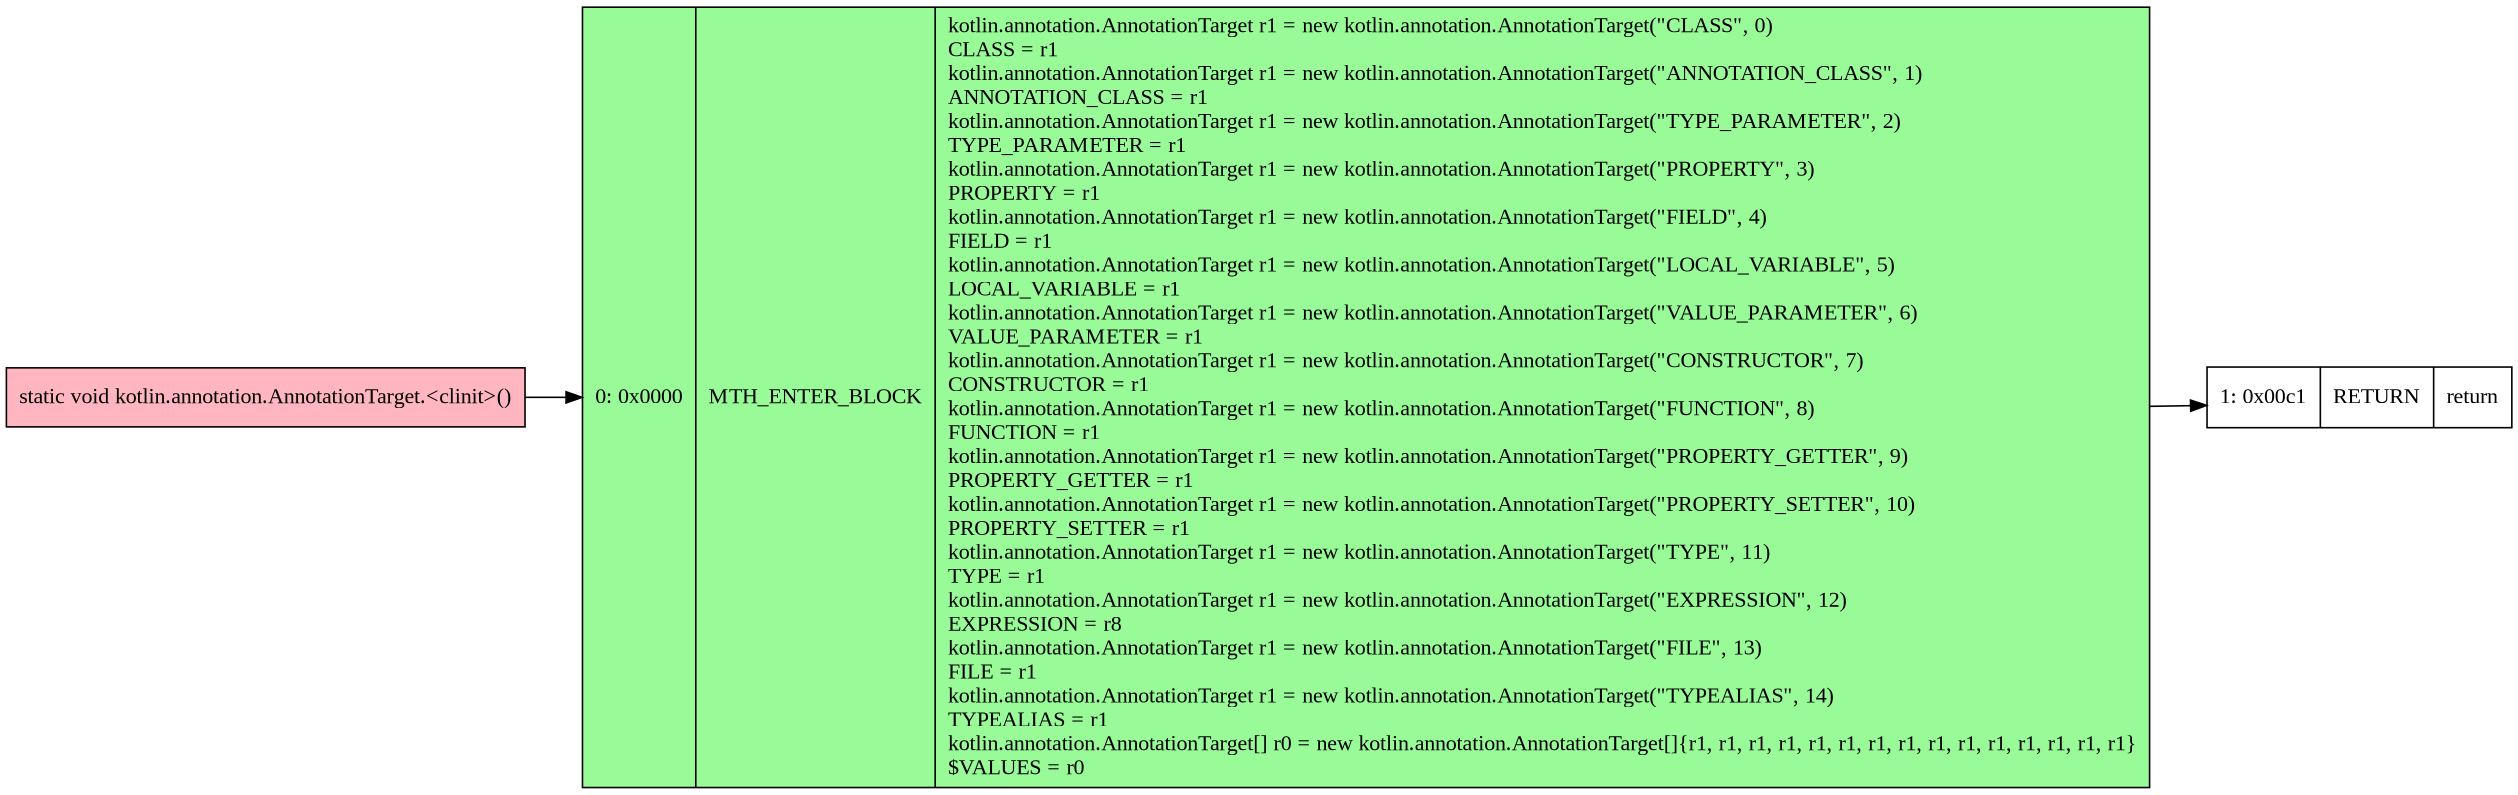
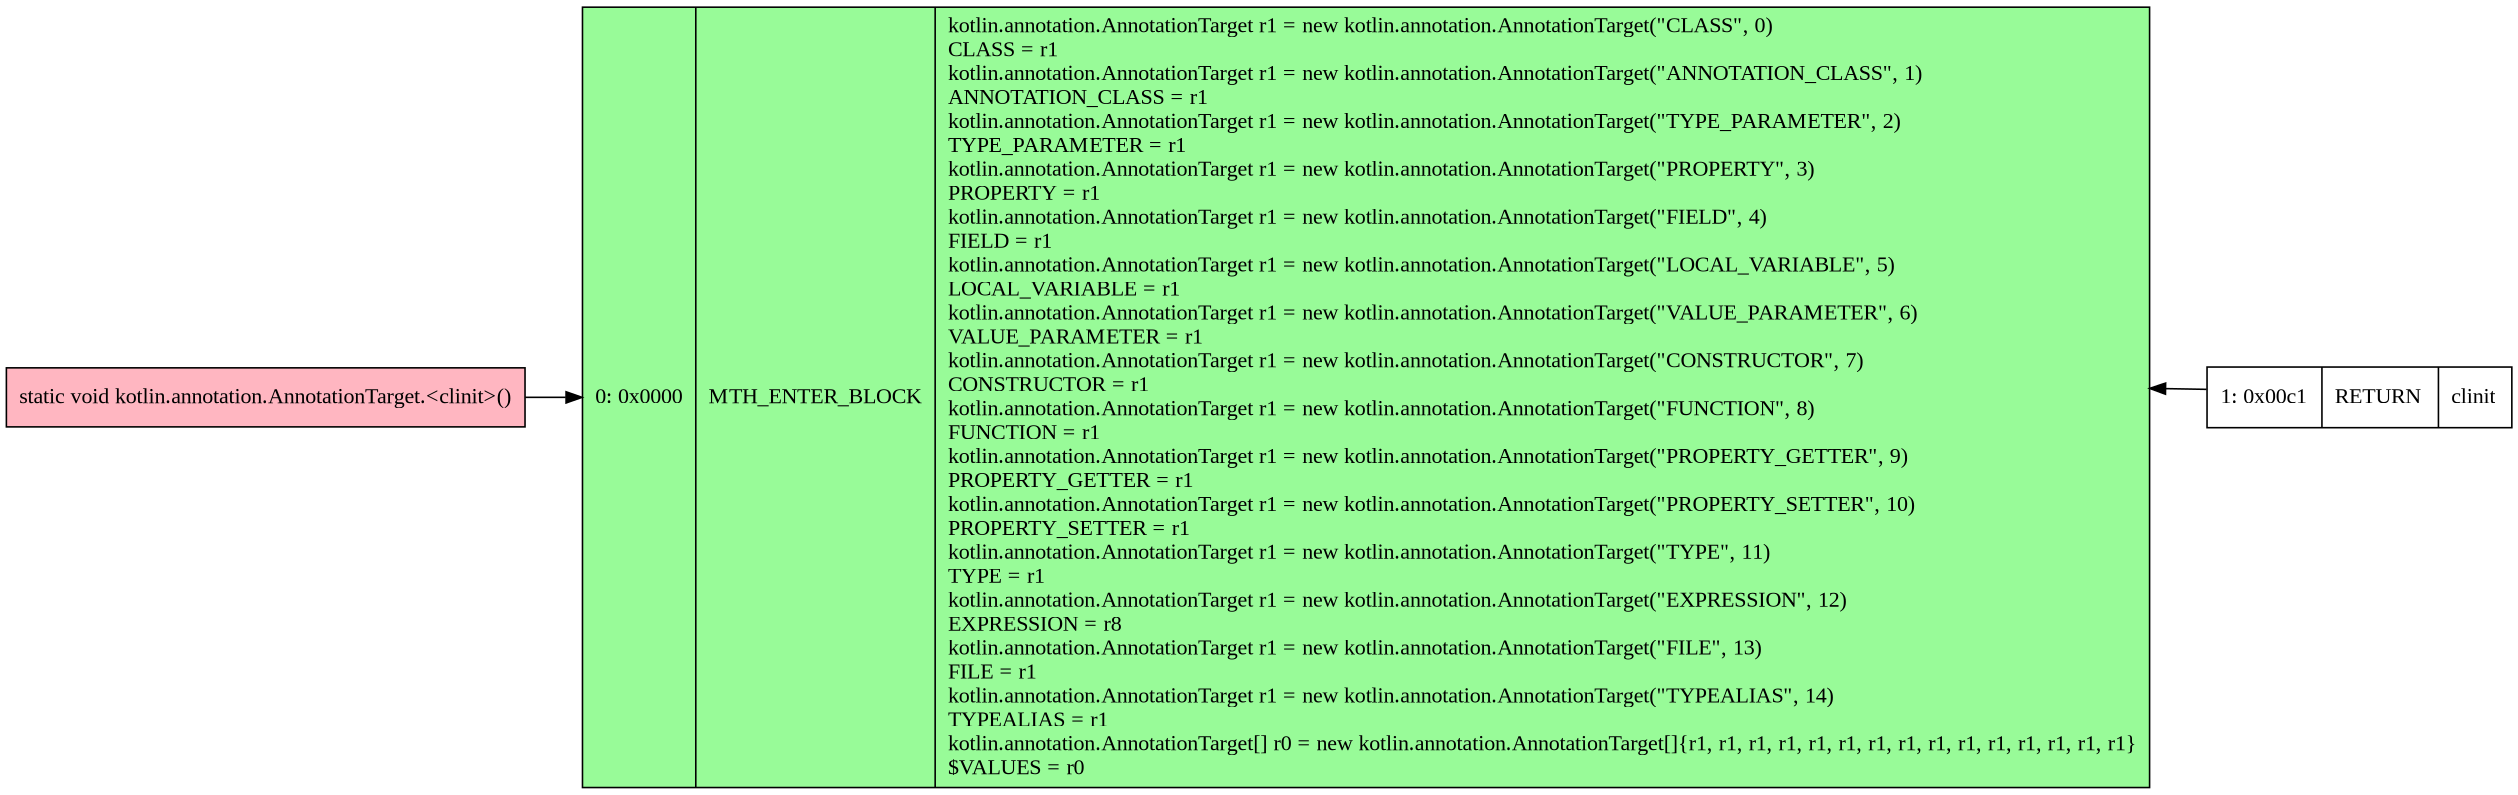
node "1: 0x00c1": text "return" -> "clinit"
edge "0: 0x0000" -> "1: 0x00c1": reversed
